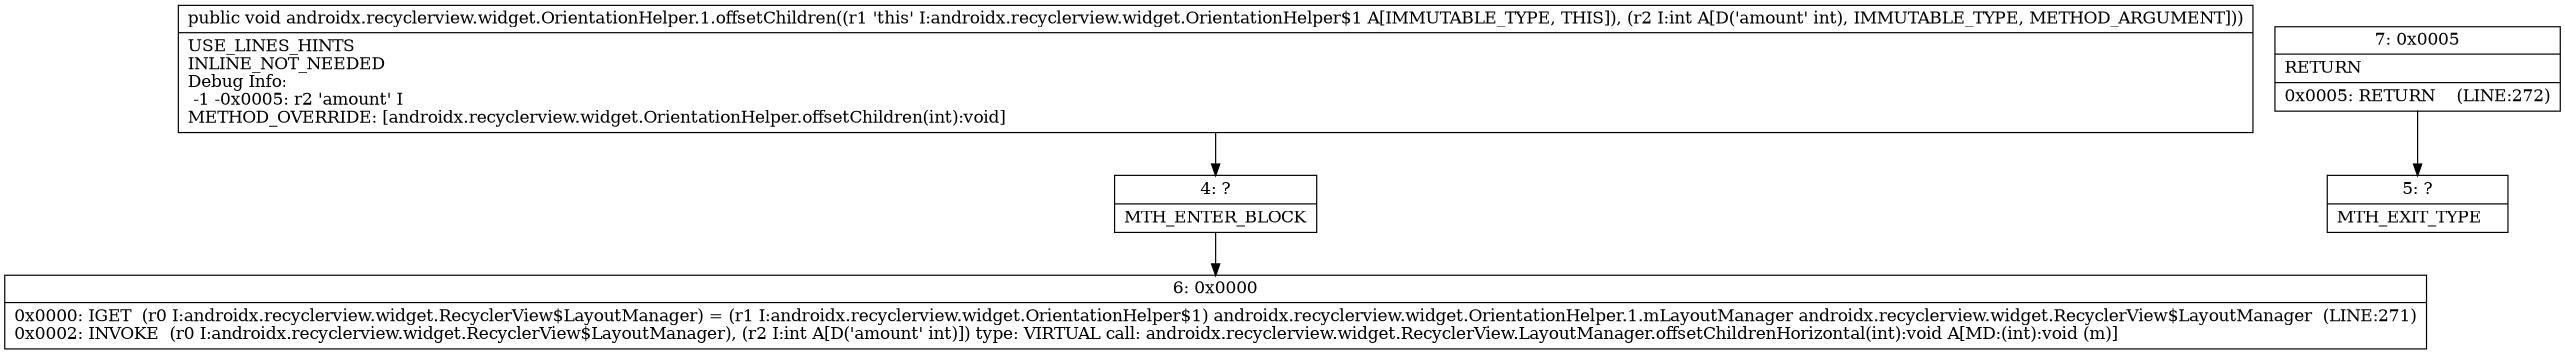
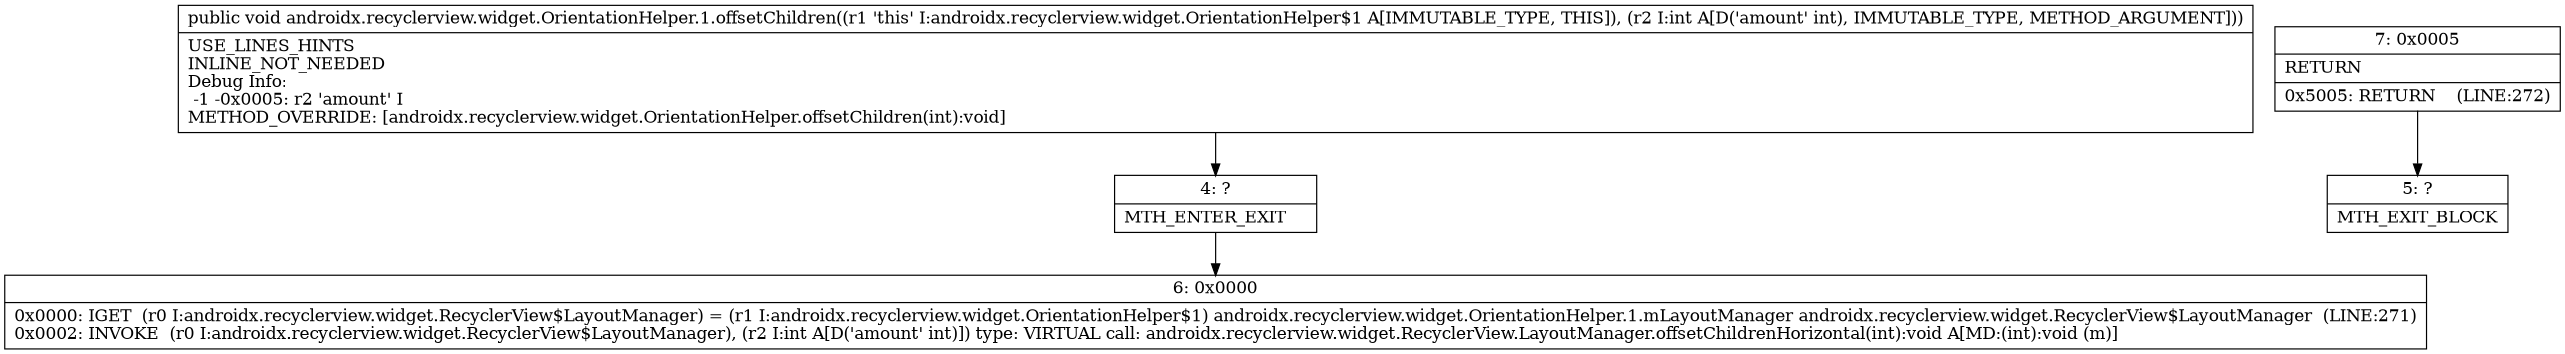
node "7: 0x0005": text "0x0005: RETURN    (LINE:272)" -> "0x5005: RETURN    (LINE:272)"
node "4: ?": text "MTH_ENTER_BLOCK" -> "MTH_ENTER_EXIT"
node "5: ?": text "MTH_EXIT_TYPE" -> "MTH_EXIT_BLOCK"
